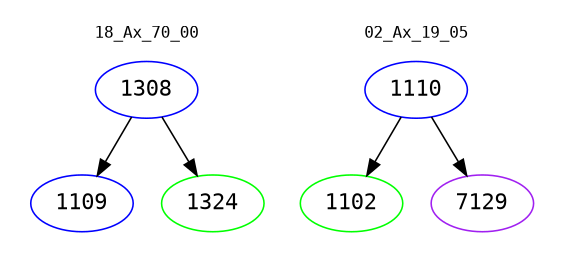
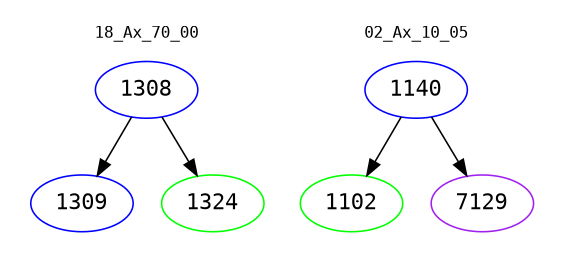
cluster "02_Ax_19_05": label "02_Ax_19_05" -> "02_Ax_10_05"
node "1110": label "1110" -> "1140"
node "1109": label "1109" -> "1309"
